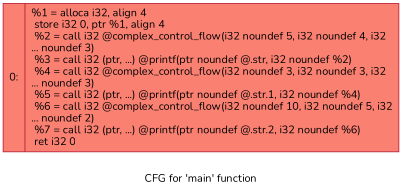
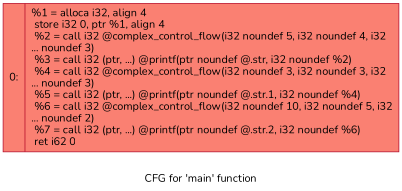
node "0:": text "ret i32 0" -> "ret i62 0"
